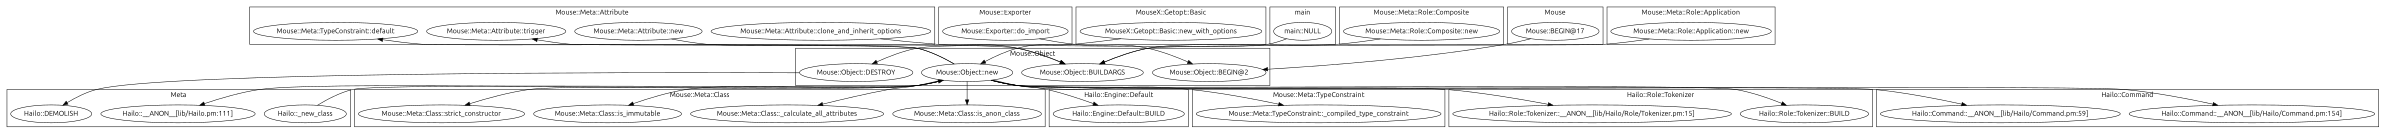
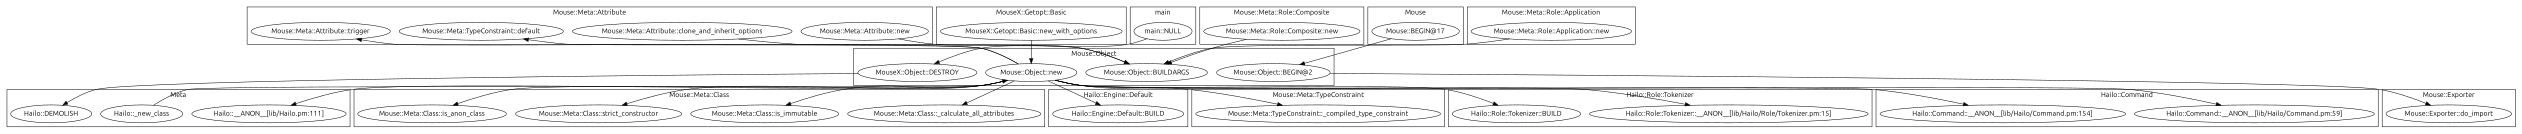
edge "Mouse::Exporter::do_import" -> "Mouse::Object::BEGIN@2": reversed
node "Mouse::Object::DESTROY": label "Mouse::Object::DESTROY" -> "MouseX::Object::DESTROY"
